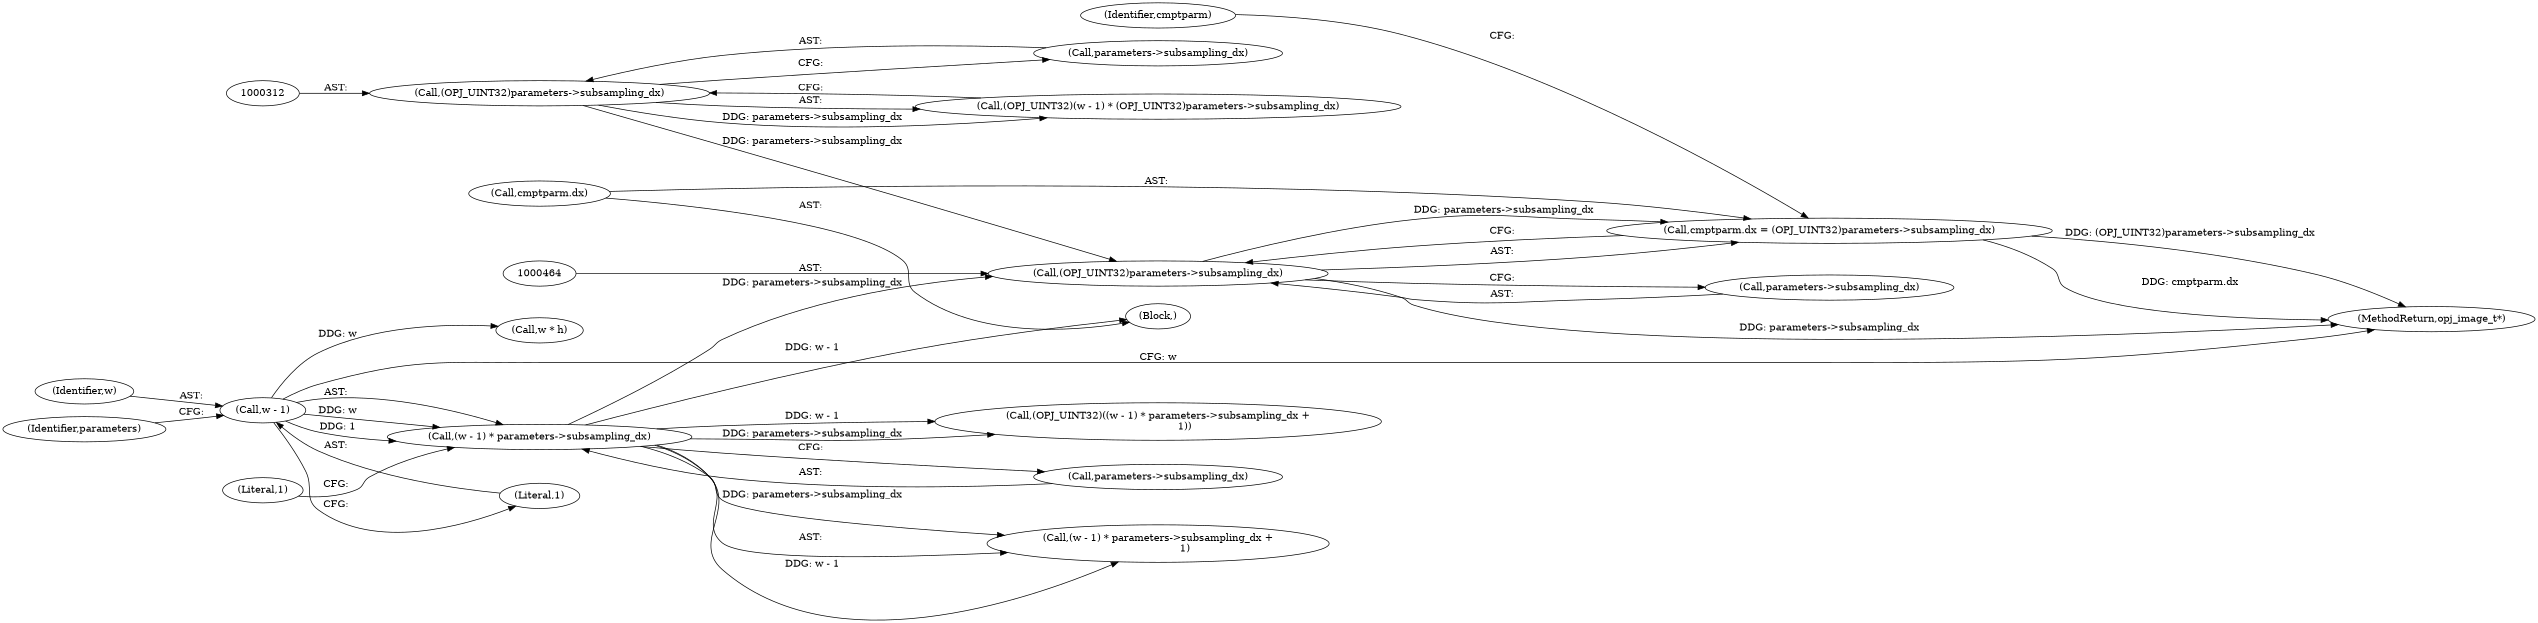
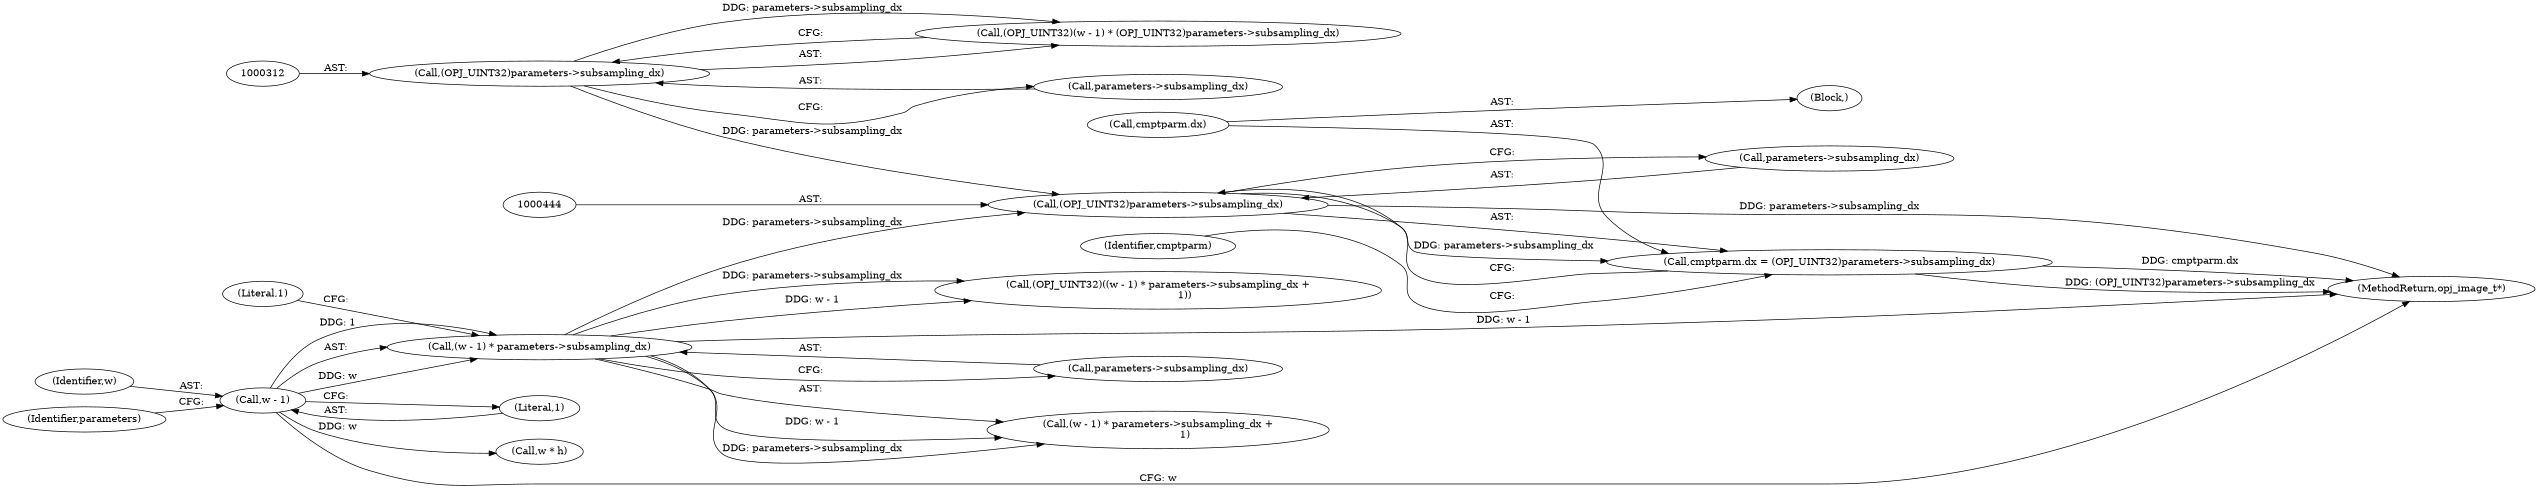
node "1000464": label "1000464" -> "1000444"
edge "(Call,(w - 1) * parameters->subsampling_dx)" -> "(Block,)": now "(Call,(w - 1) * parameters->subsampling_dx)" -> "(MethodReturn,opj_image_t*)"
